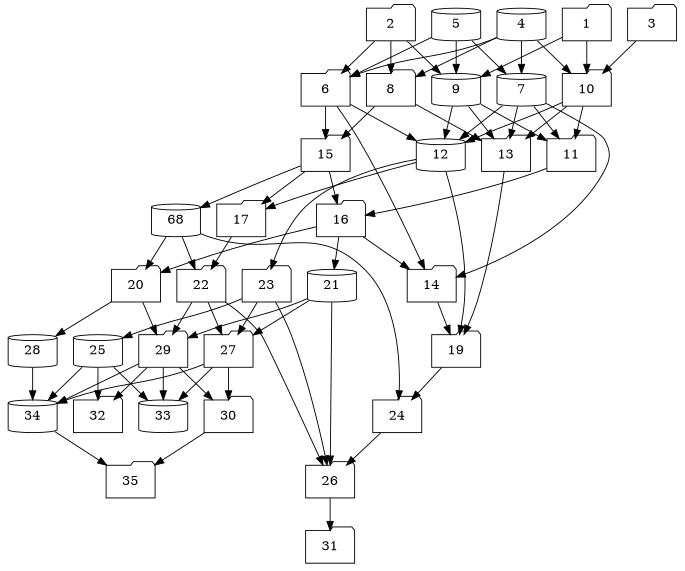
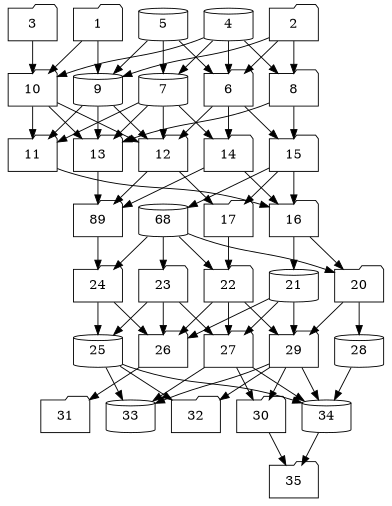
node "12": shape cylinder -> folder
edge "12" -> "23": now "68" -> "23"
edge "16" -> "14": reversed
edge "24" -> "25": added
node "19": label "19" -> "89"
